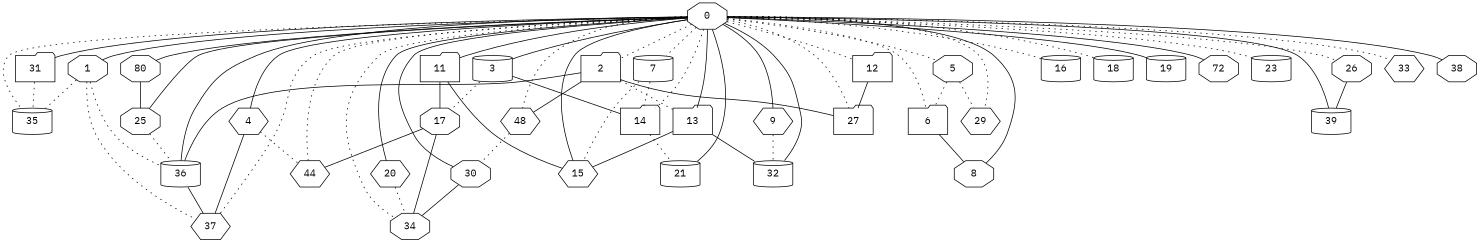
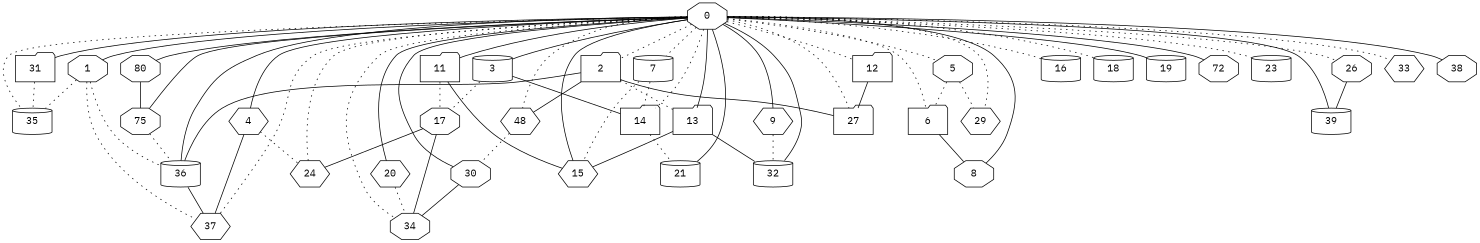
edge "11" -- "17": style solid -> dotted
node "25": label "25" -> "75"
node "44": label "44" -> "24"
